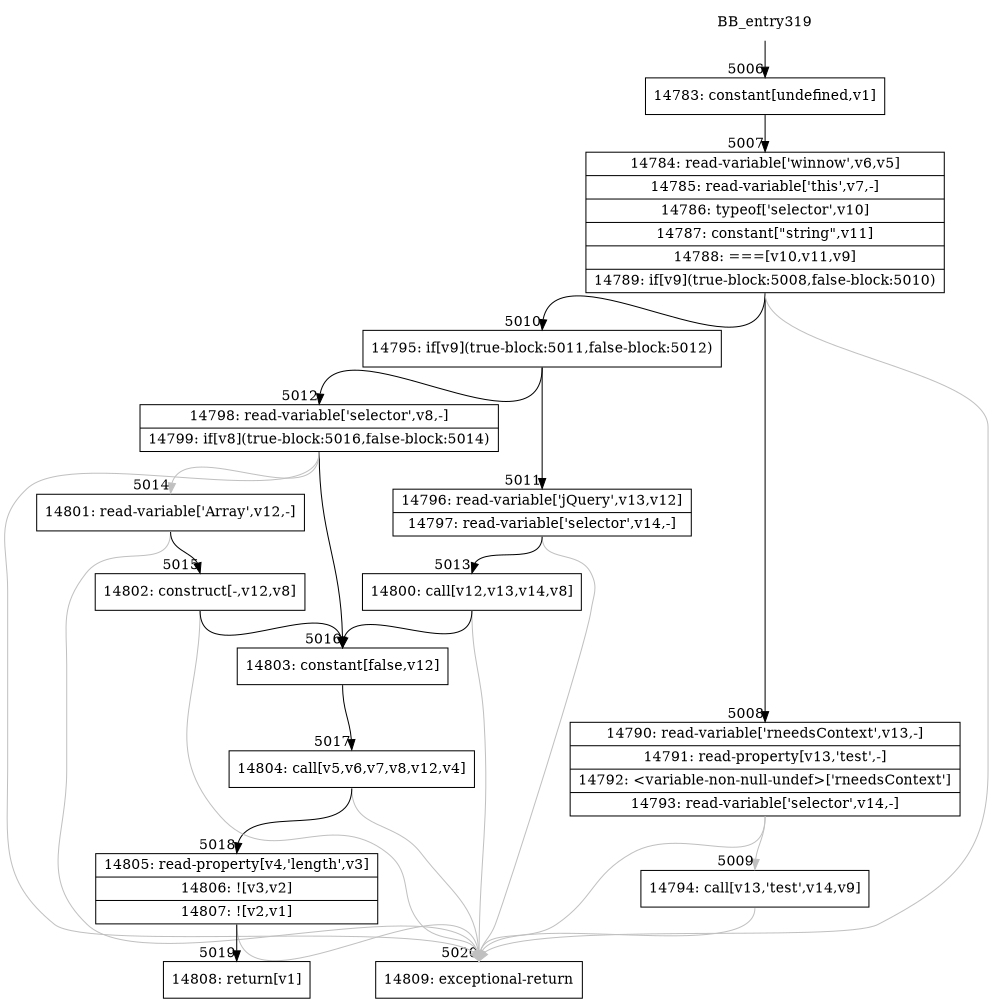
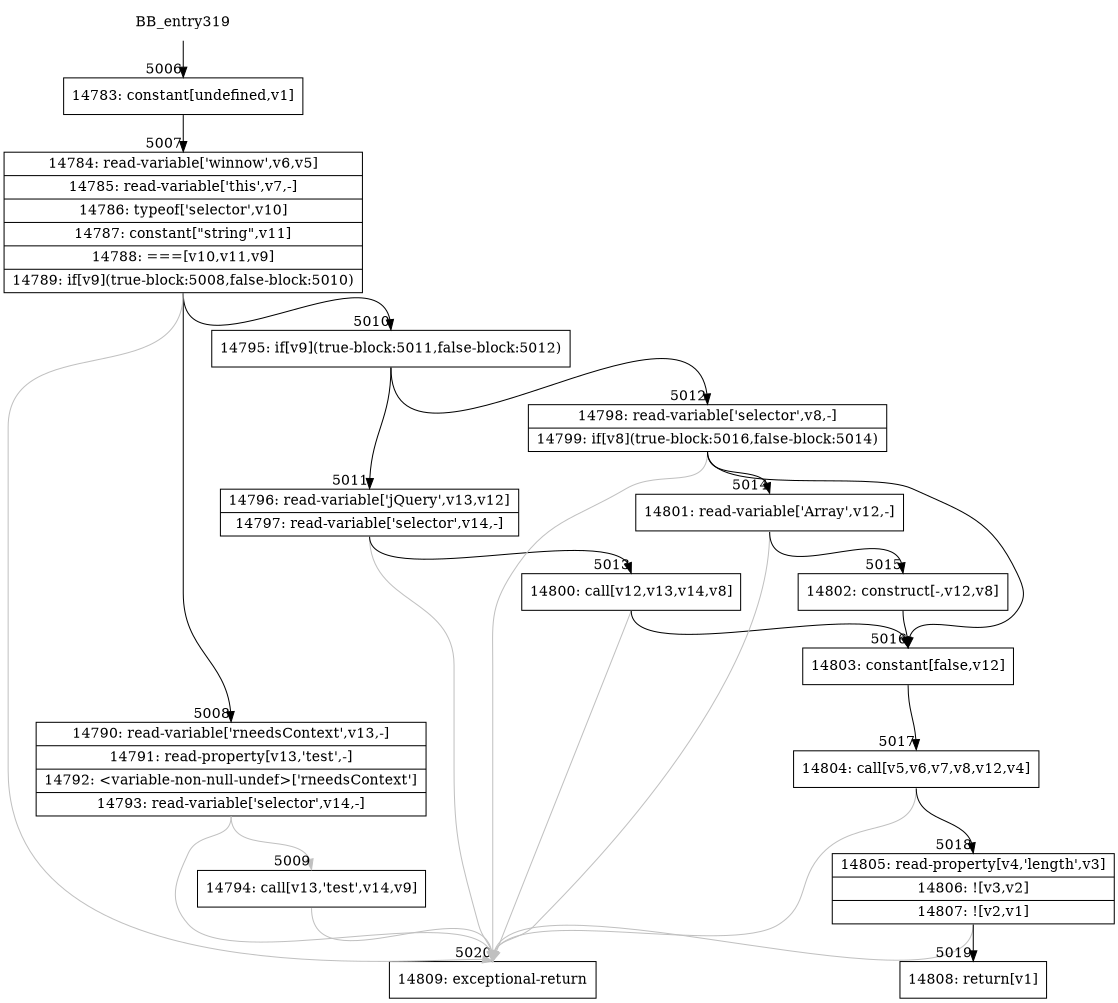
edge "14798: read-variable['selector',v8,-]" -> "14801: read-variable['Array',v12,-]": color gray -> black
edge "14802: construct[-,v12,v8]" -> "14809: exceptional-return": removed
